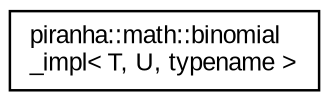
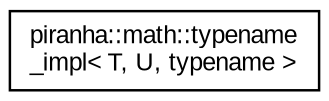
node "piranha::math::binomial _impl< T, U, typename >": label "piranha::math::binomial _impl< T, U, typename >" -> "piranha::math::typename _impl< T, U, typename >"
